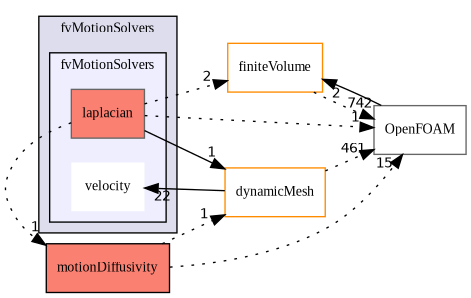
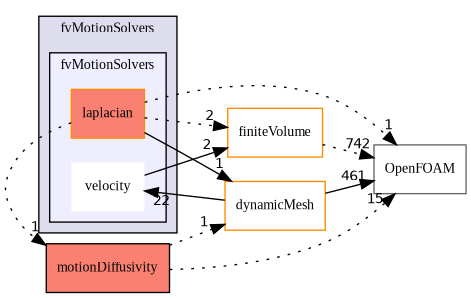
edge "OpenFOAM" -> "finiteVolume": now "velocity" -> "finiteVolume"
node "laplacian": color gray40 -> darkorange
edge "dynamicMesh" -> "OpenFOAM": style dotted -> solid
